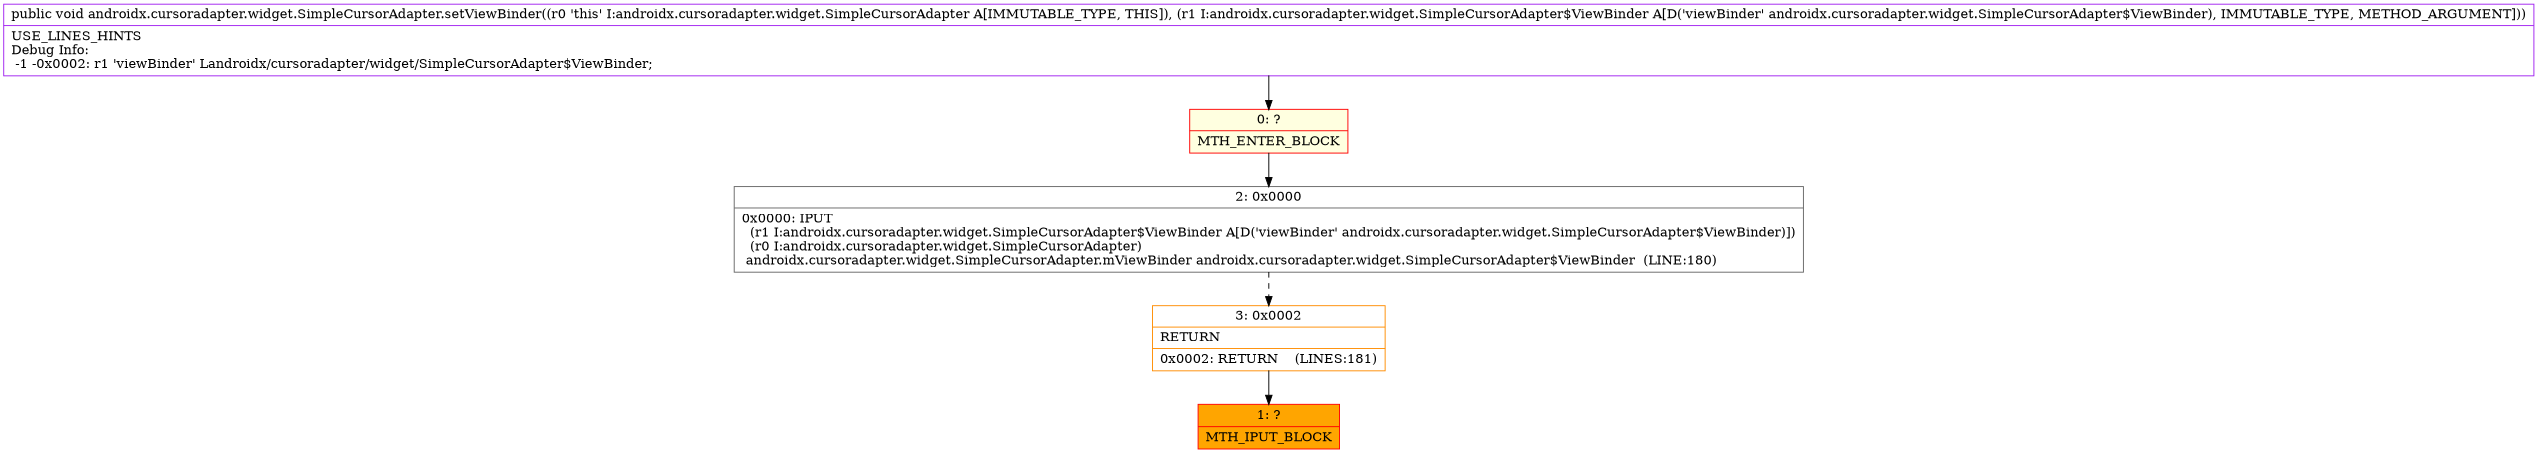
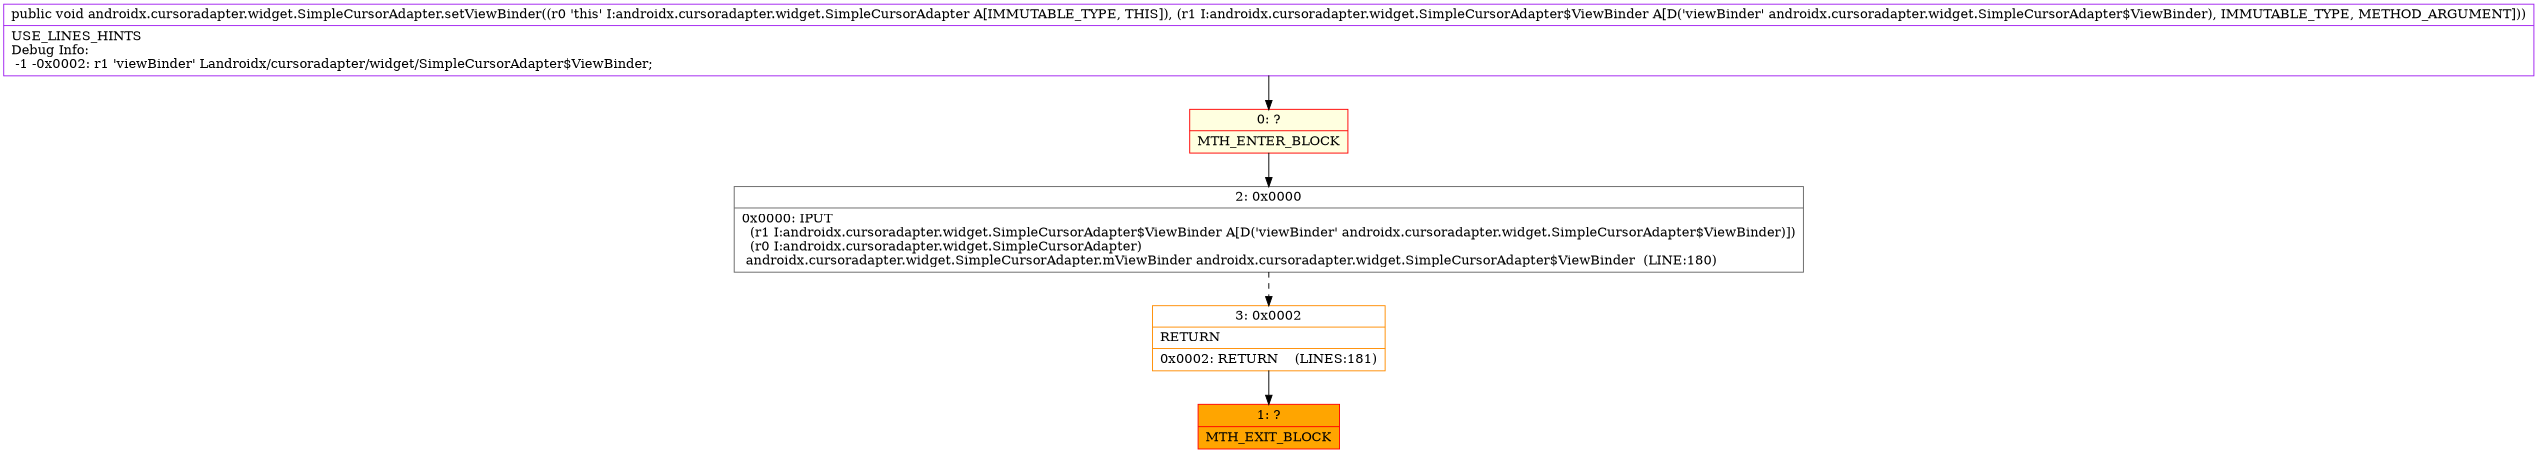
node "1: ?": text "MTH_IPUT_BLOCK" -> "MTH_EXIT_BLOCK"
